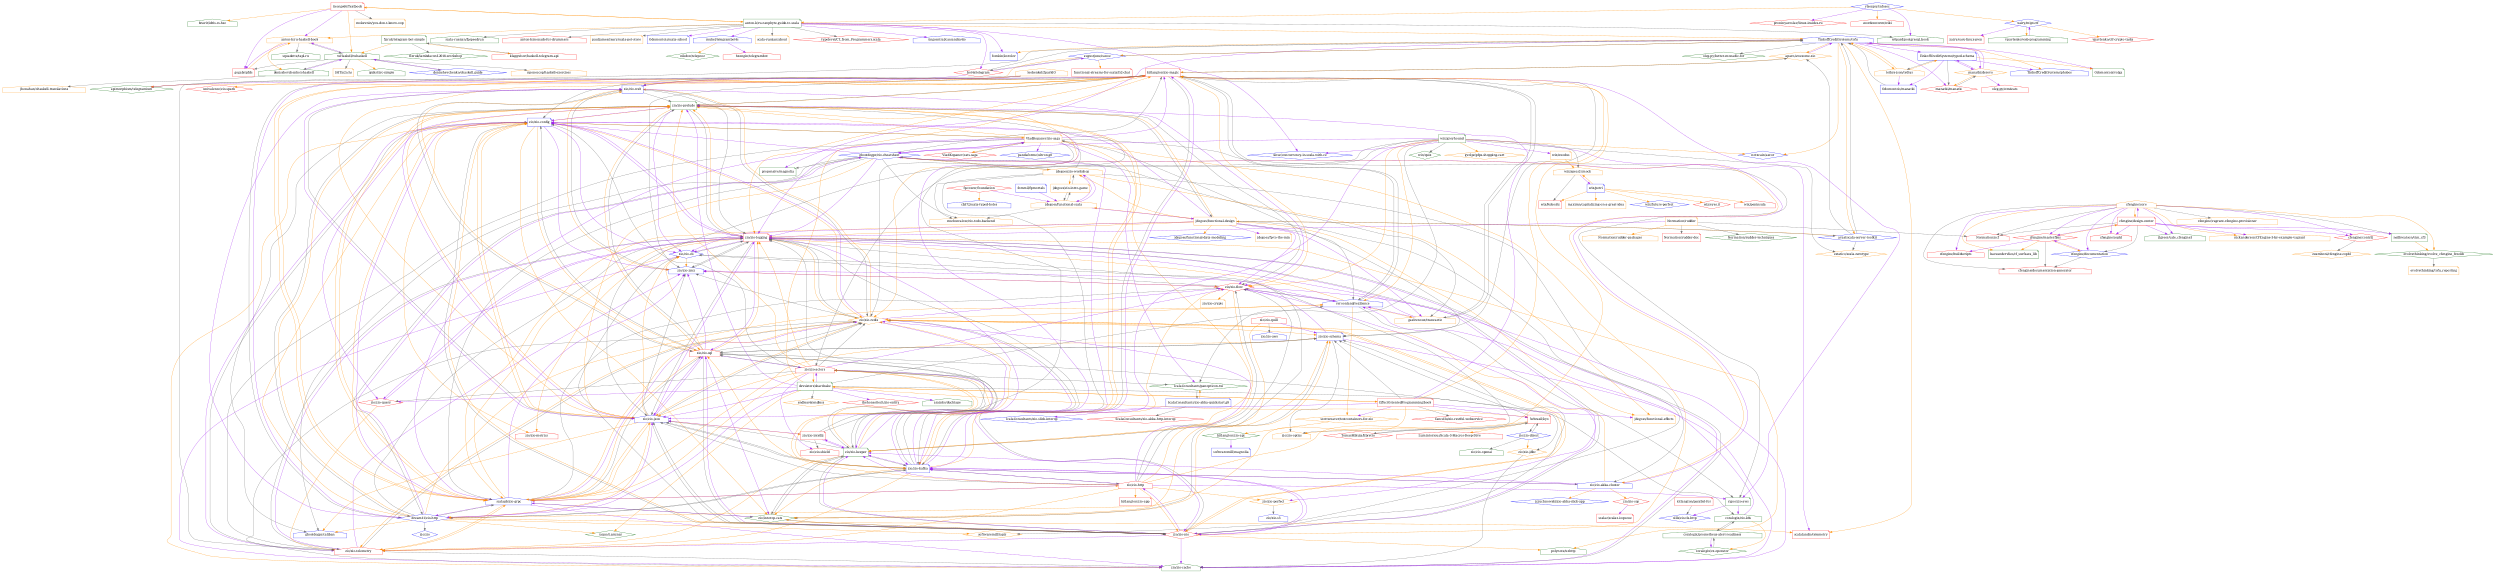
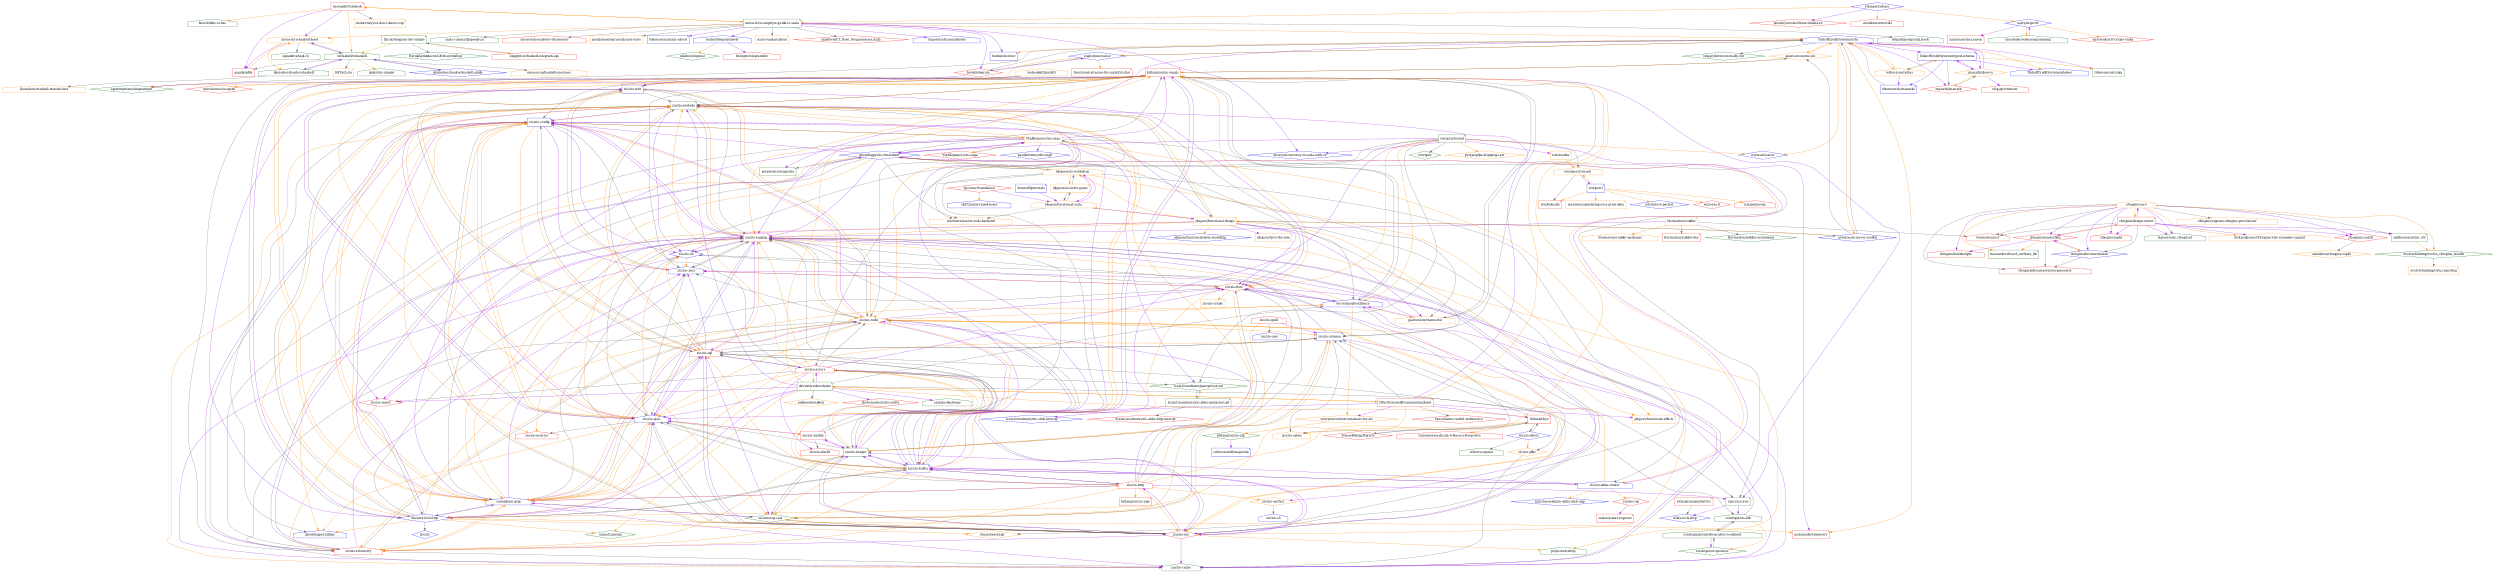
edge "vlsergey/infosec" -> "le0pard/postgresql_book": removed
edge "aparo/awesome-zio" -> "TinkoffCreditSystems/tofu": color purple -> darkorange
edge "leobenkel/ZparkIO" -> "zio/zio-telemetry": now "kitlangton/zio-magic" -> "zio/zio-telemetry"
edge "ghostdogpr/zio-cheatsheet" -> "ghostdogpr/caliban": color gray40 -> darkorange
node "estatico/scala-newtype": removed
edge "zio/zio-json" -> "zio/zio-redis": now "zio/zio-json" -> "zio/zio-metrics"
node "ScalaConsultants/zio-akka-quickstart.g8": color blue -> darkgreen
node "zio/zio-openai": label "zio/zio-openai" -> "tofu/zio-openai"
node "softwaremill/tapir": label "softwaremill/tapir" -> "cheatsheet/tapir"
